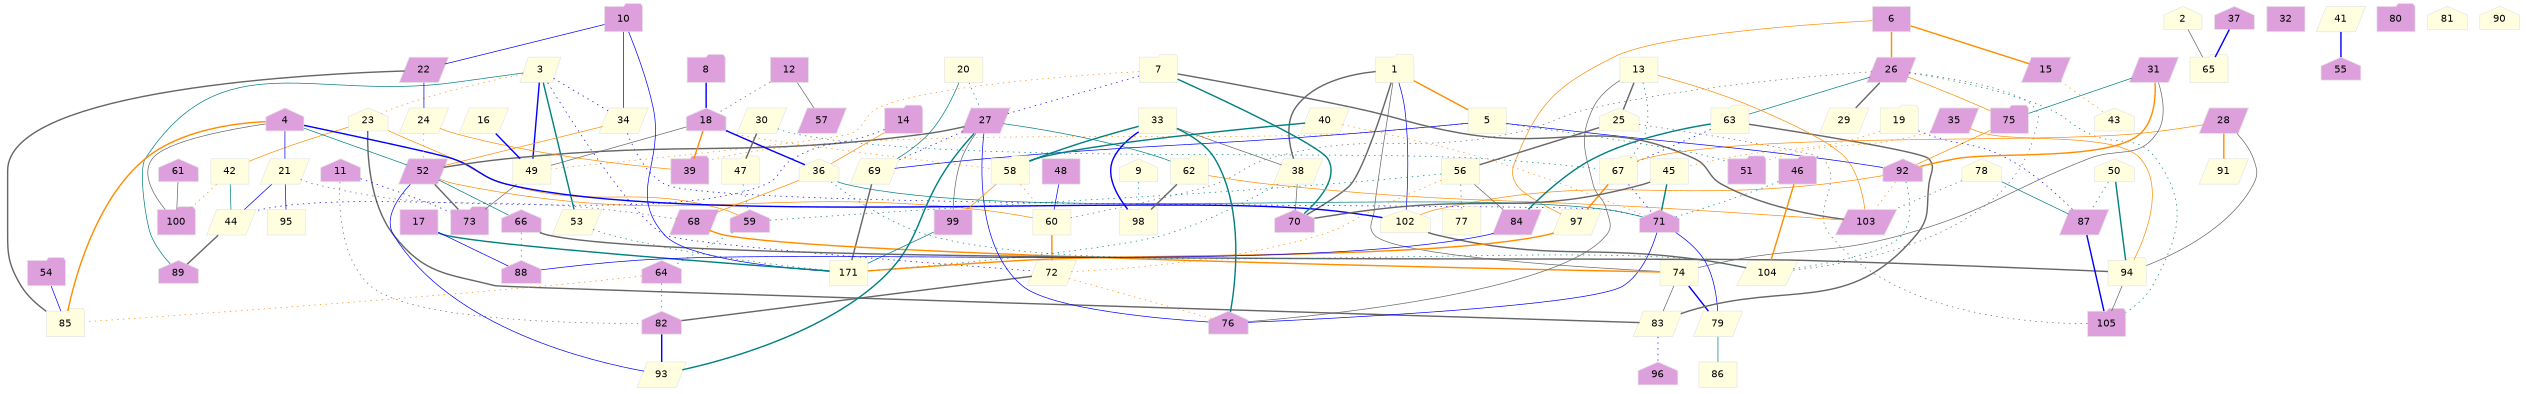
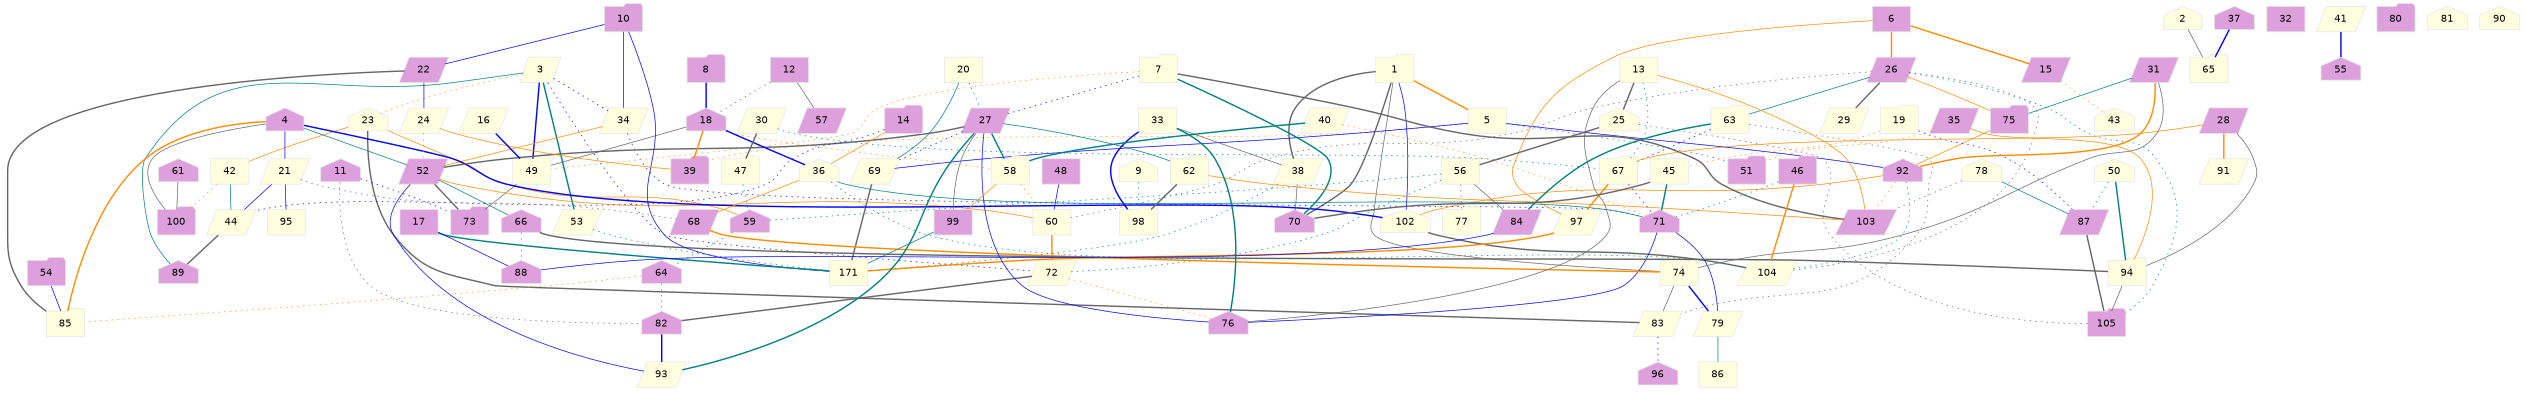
edge "33" -- "58": now "27" -- "58"
edge "63" -- "83": style bold -> dotted
edge "56" -- "72": color darkorange -> teal
edge "87" -- "105": color blue -> gray40
